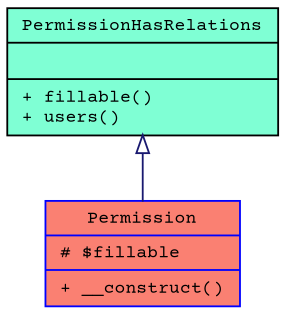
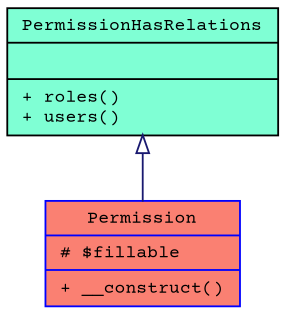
node "PermissionHasRelations": text "+ fillable()" -> "+ roles()"
